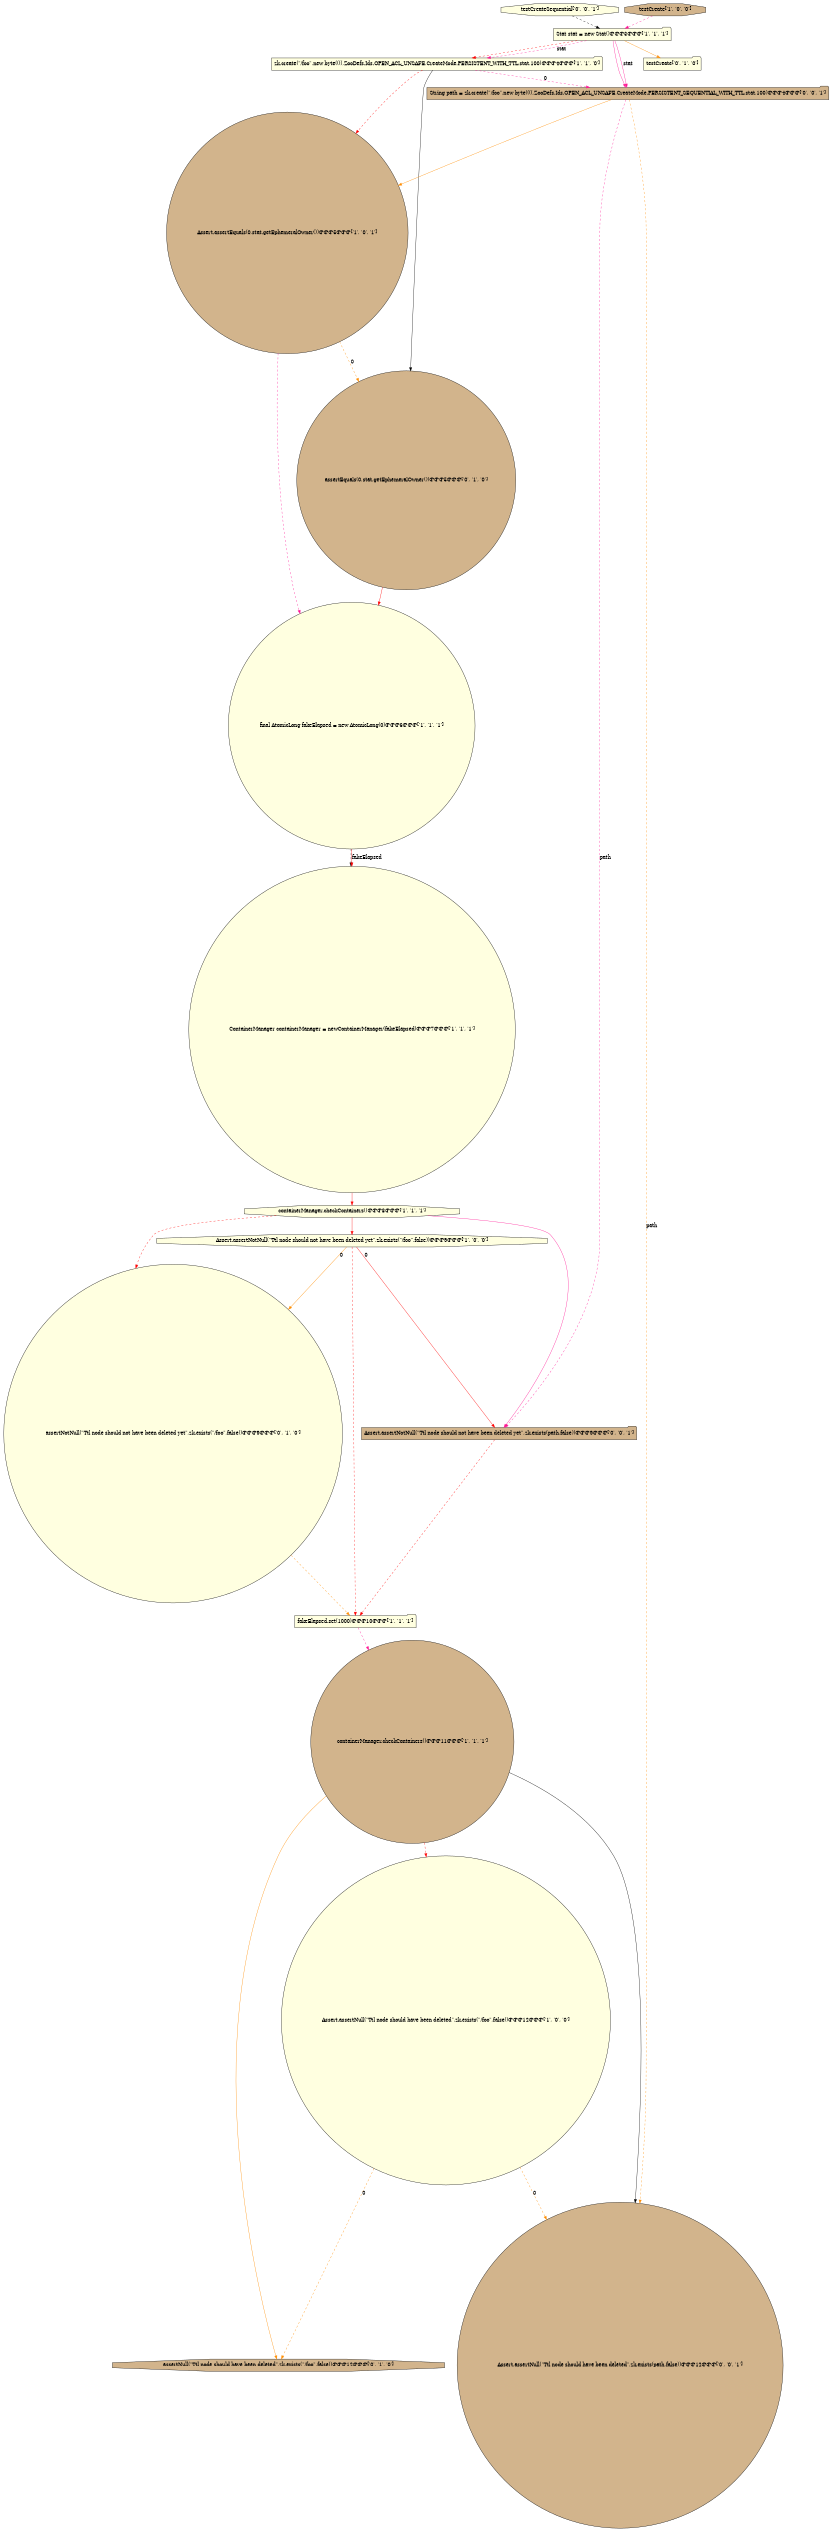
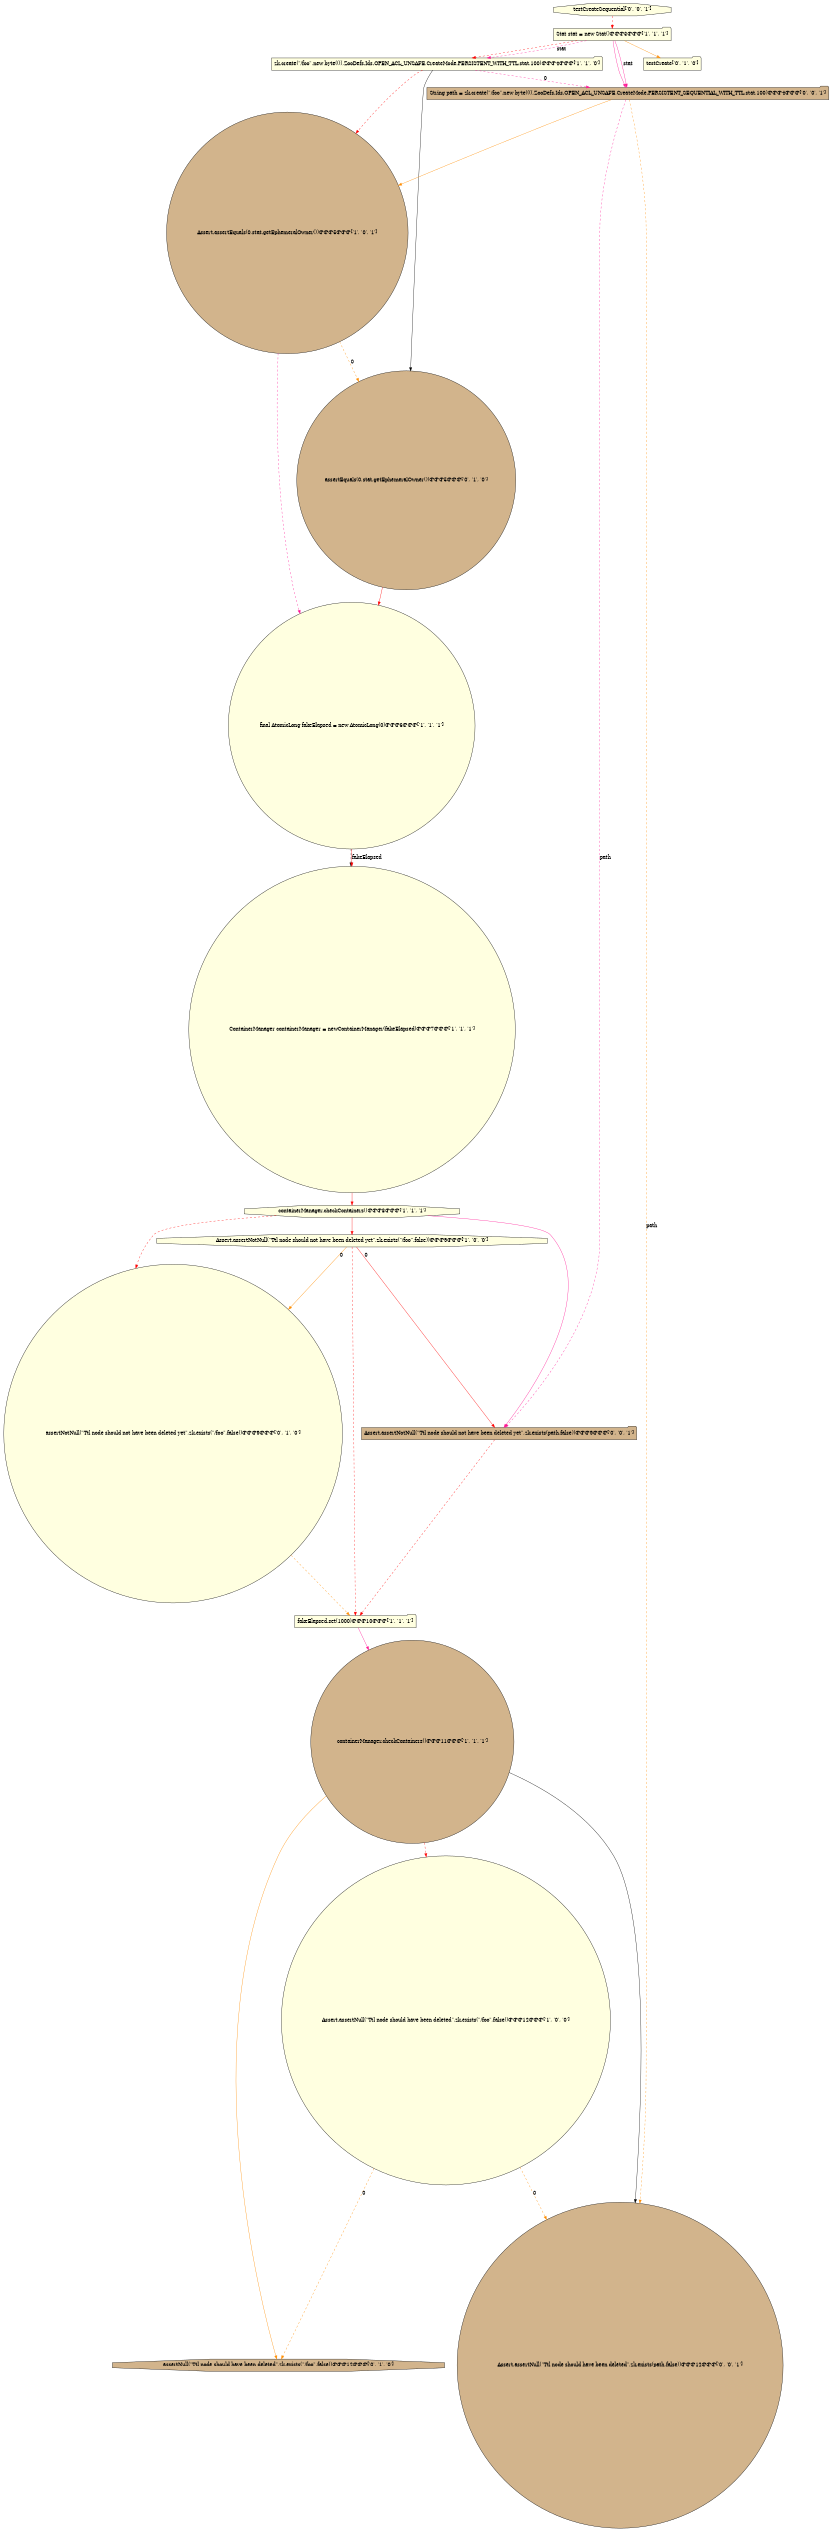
node "testCreate['1', '0', '0']": removed
edge "testCreateSequential['0', '0', '1']" -> "Stat stat = new Stat()@@@3@@@['1', '1', '1']": color black -> red
edge "fakeElapsed.set(1000)@@@10@@@['1', '1', '1']" -> "containerManager.checkContainers()@@@11@@@['1', '1', '1']": style dashed -> solid
